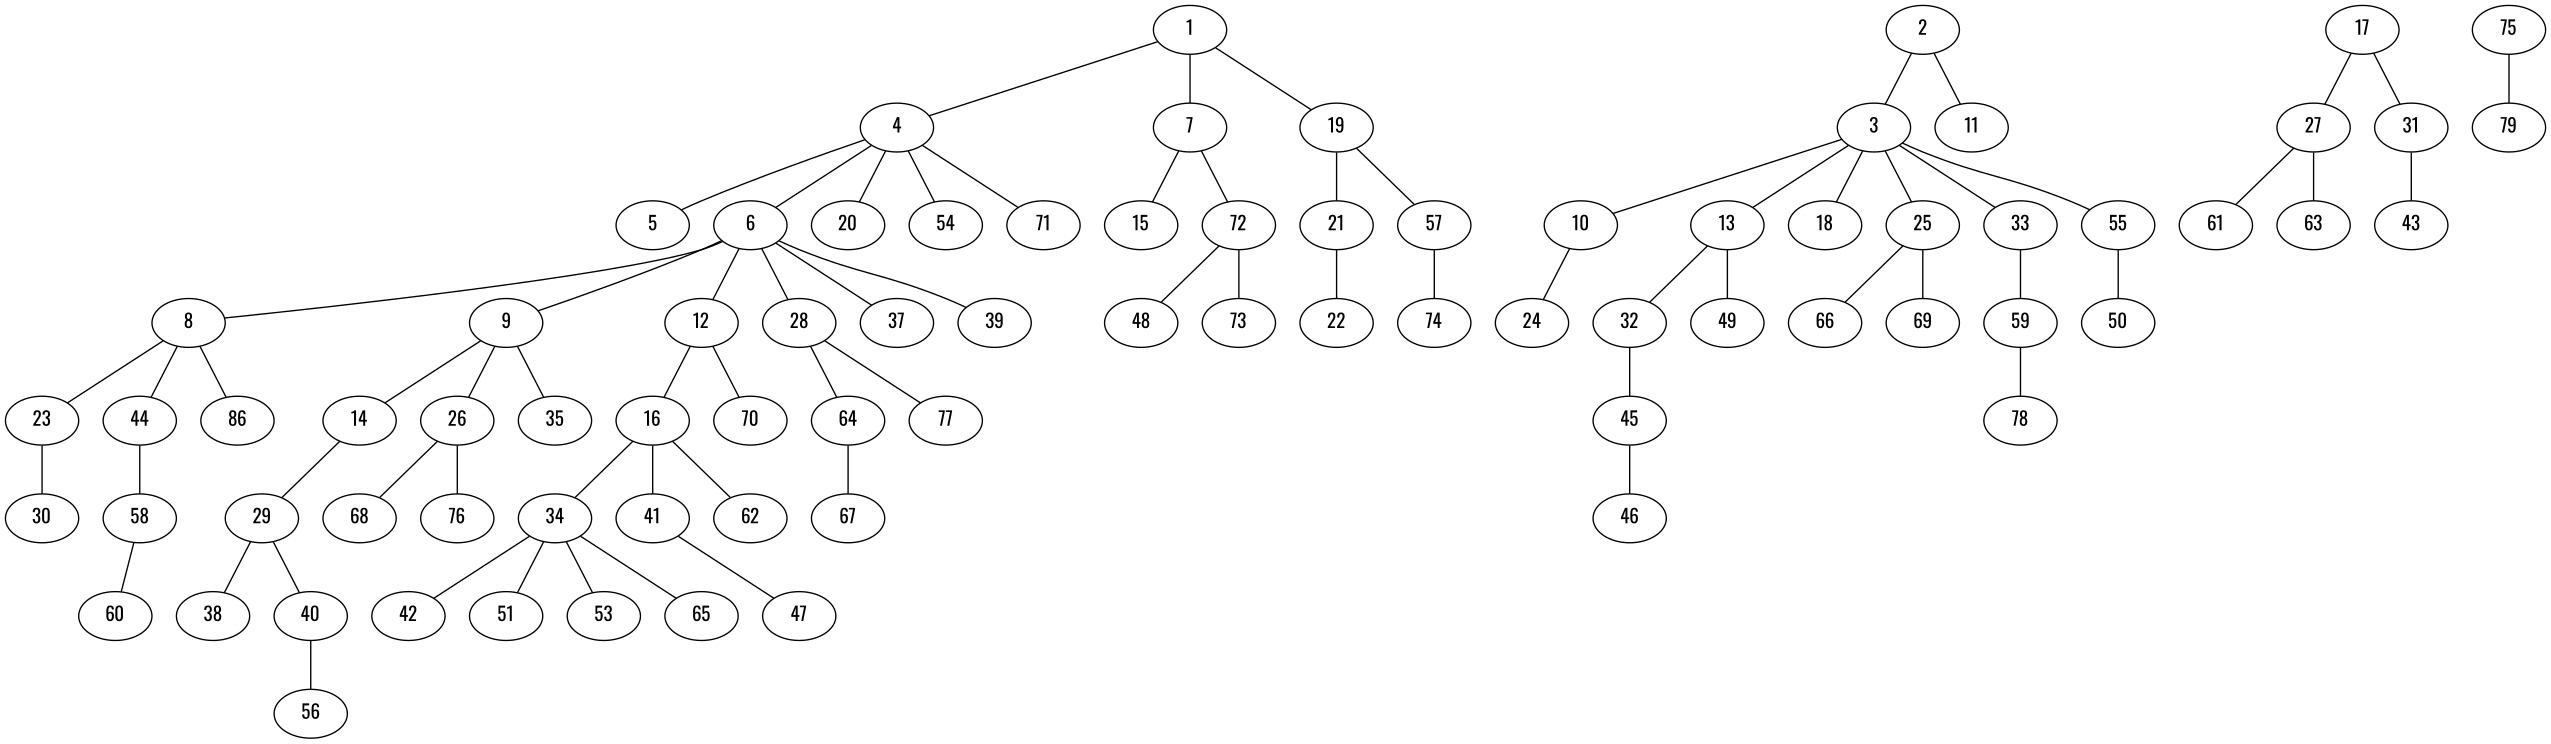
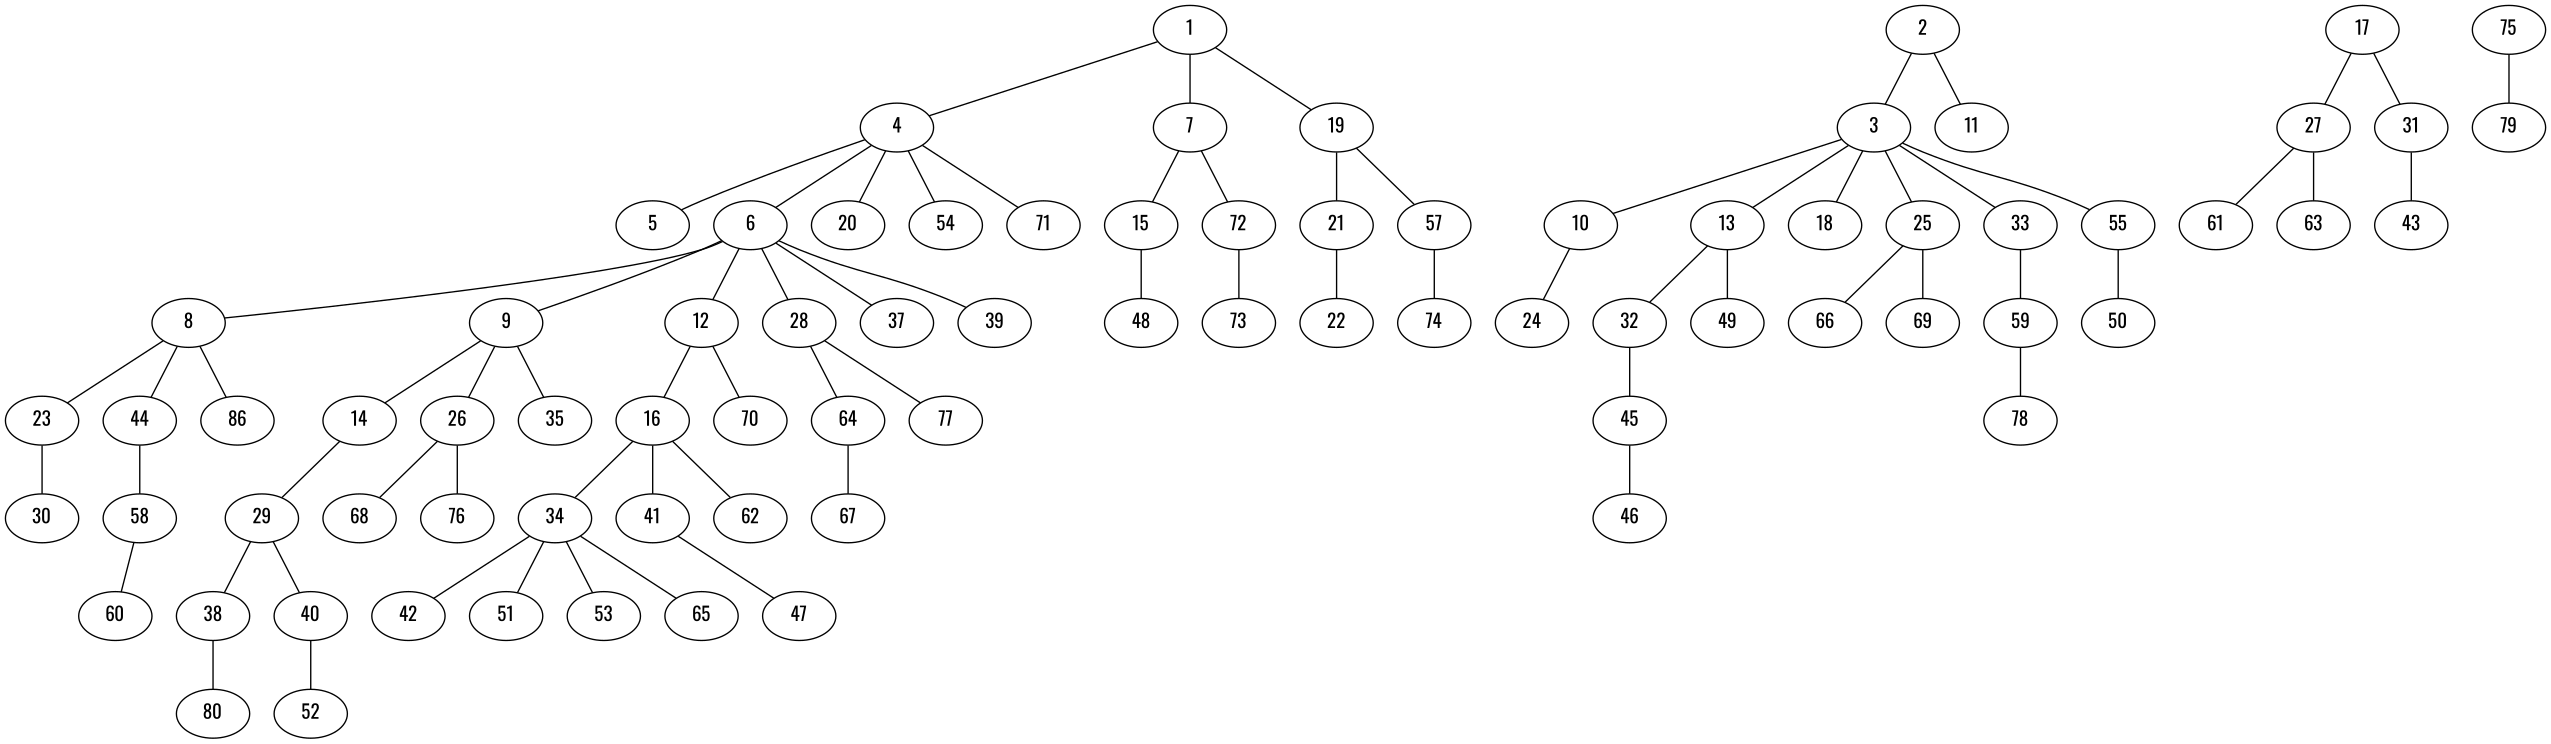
edge "72" -- "48": now "15" -- "48"
node "80": added
node "56": label "56" -> "52"
